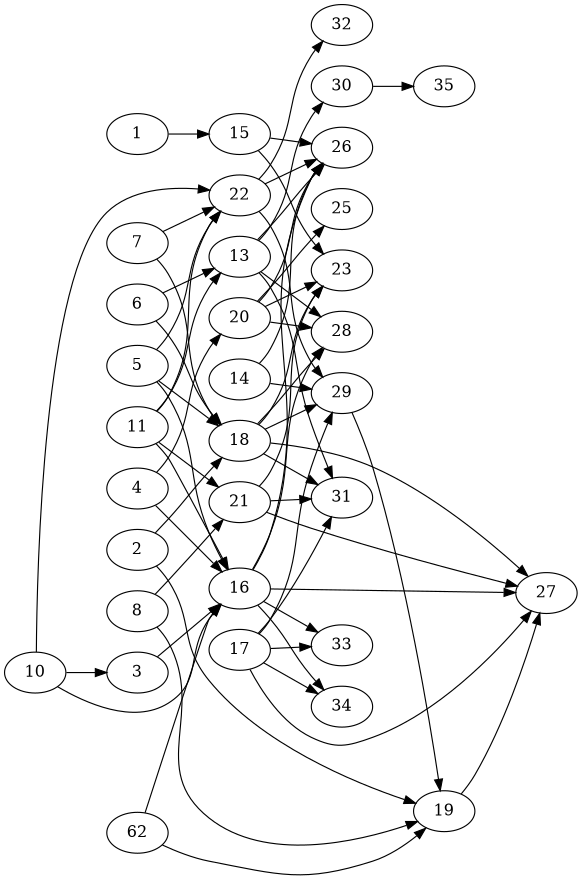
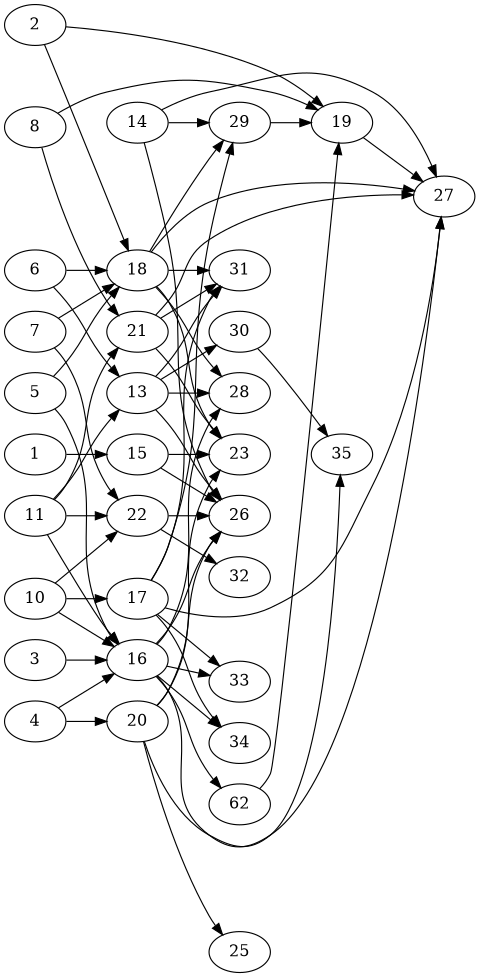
edge "14" -> "27": added
edge "22" -> "29": removed
edge "5" -> "22": removed
edge "20" -> "28": now "20" -> "35"
edge "10" -> "3": now "10" -> "17"
edge "62" -> "16": reversed
